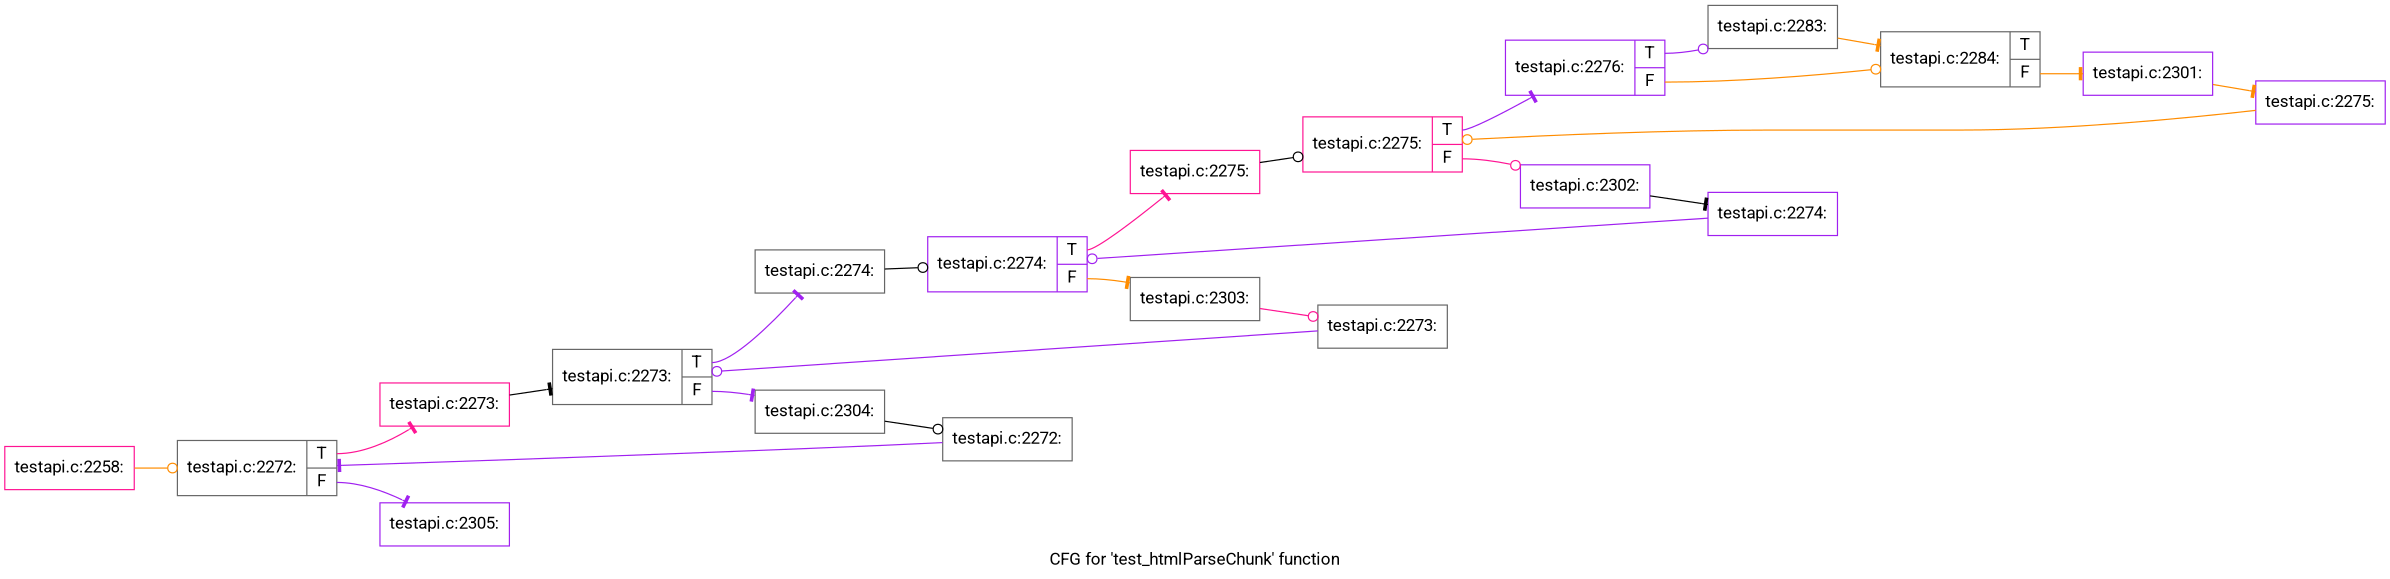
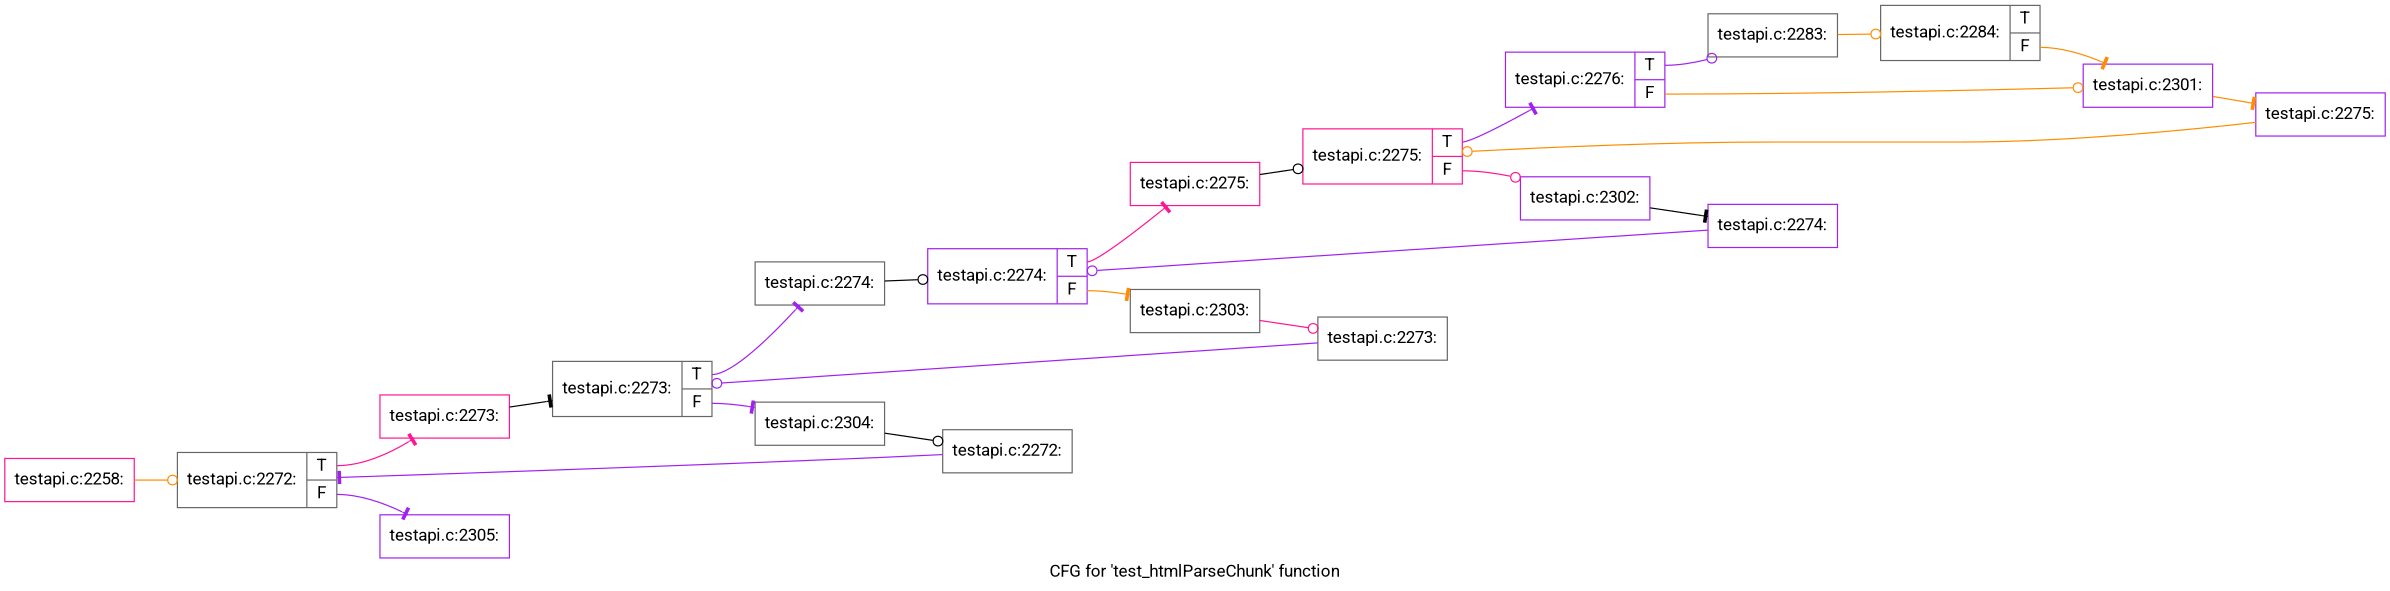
edge "testapi.c:2283:" -> "testapi.c:2284:": arrowhead tee -> odot
edge "testapi.c:2276:" -> "testapi.c:2284:": now "testapi.c:2276:" -> "testapi.c:2301:"
